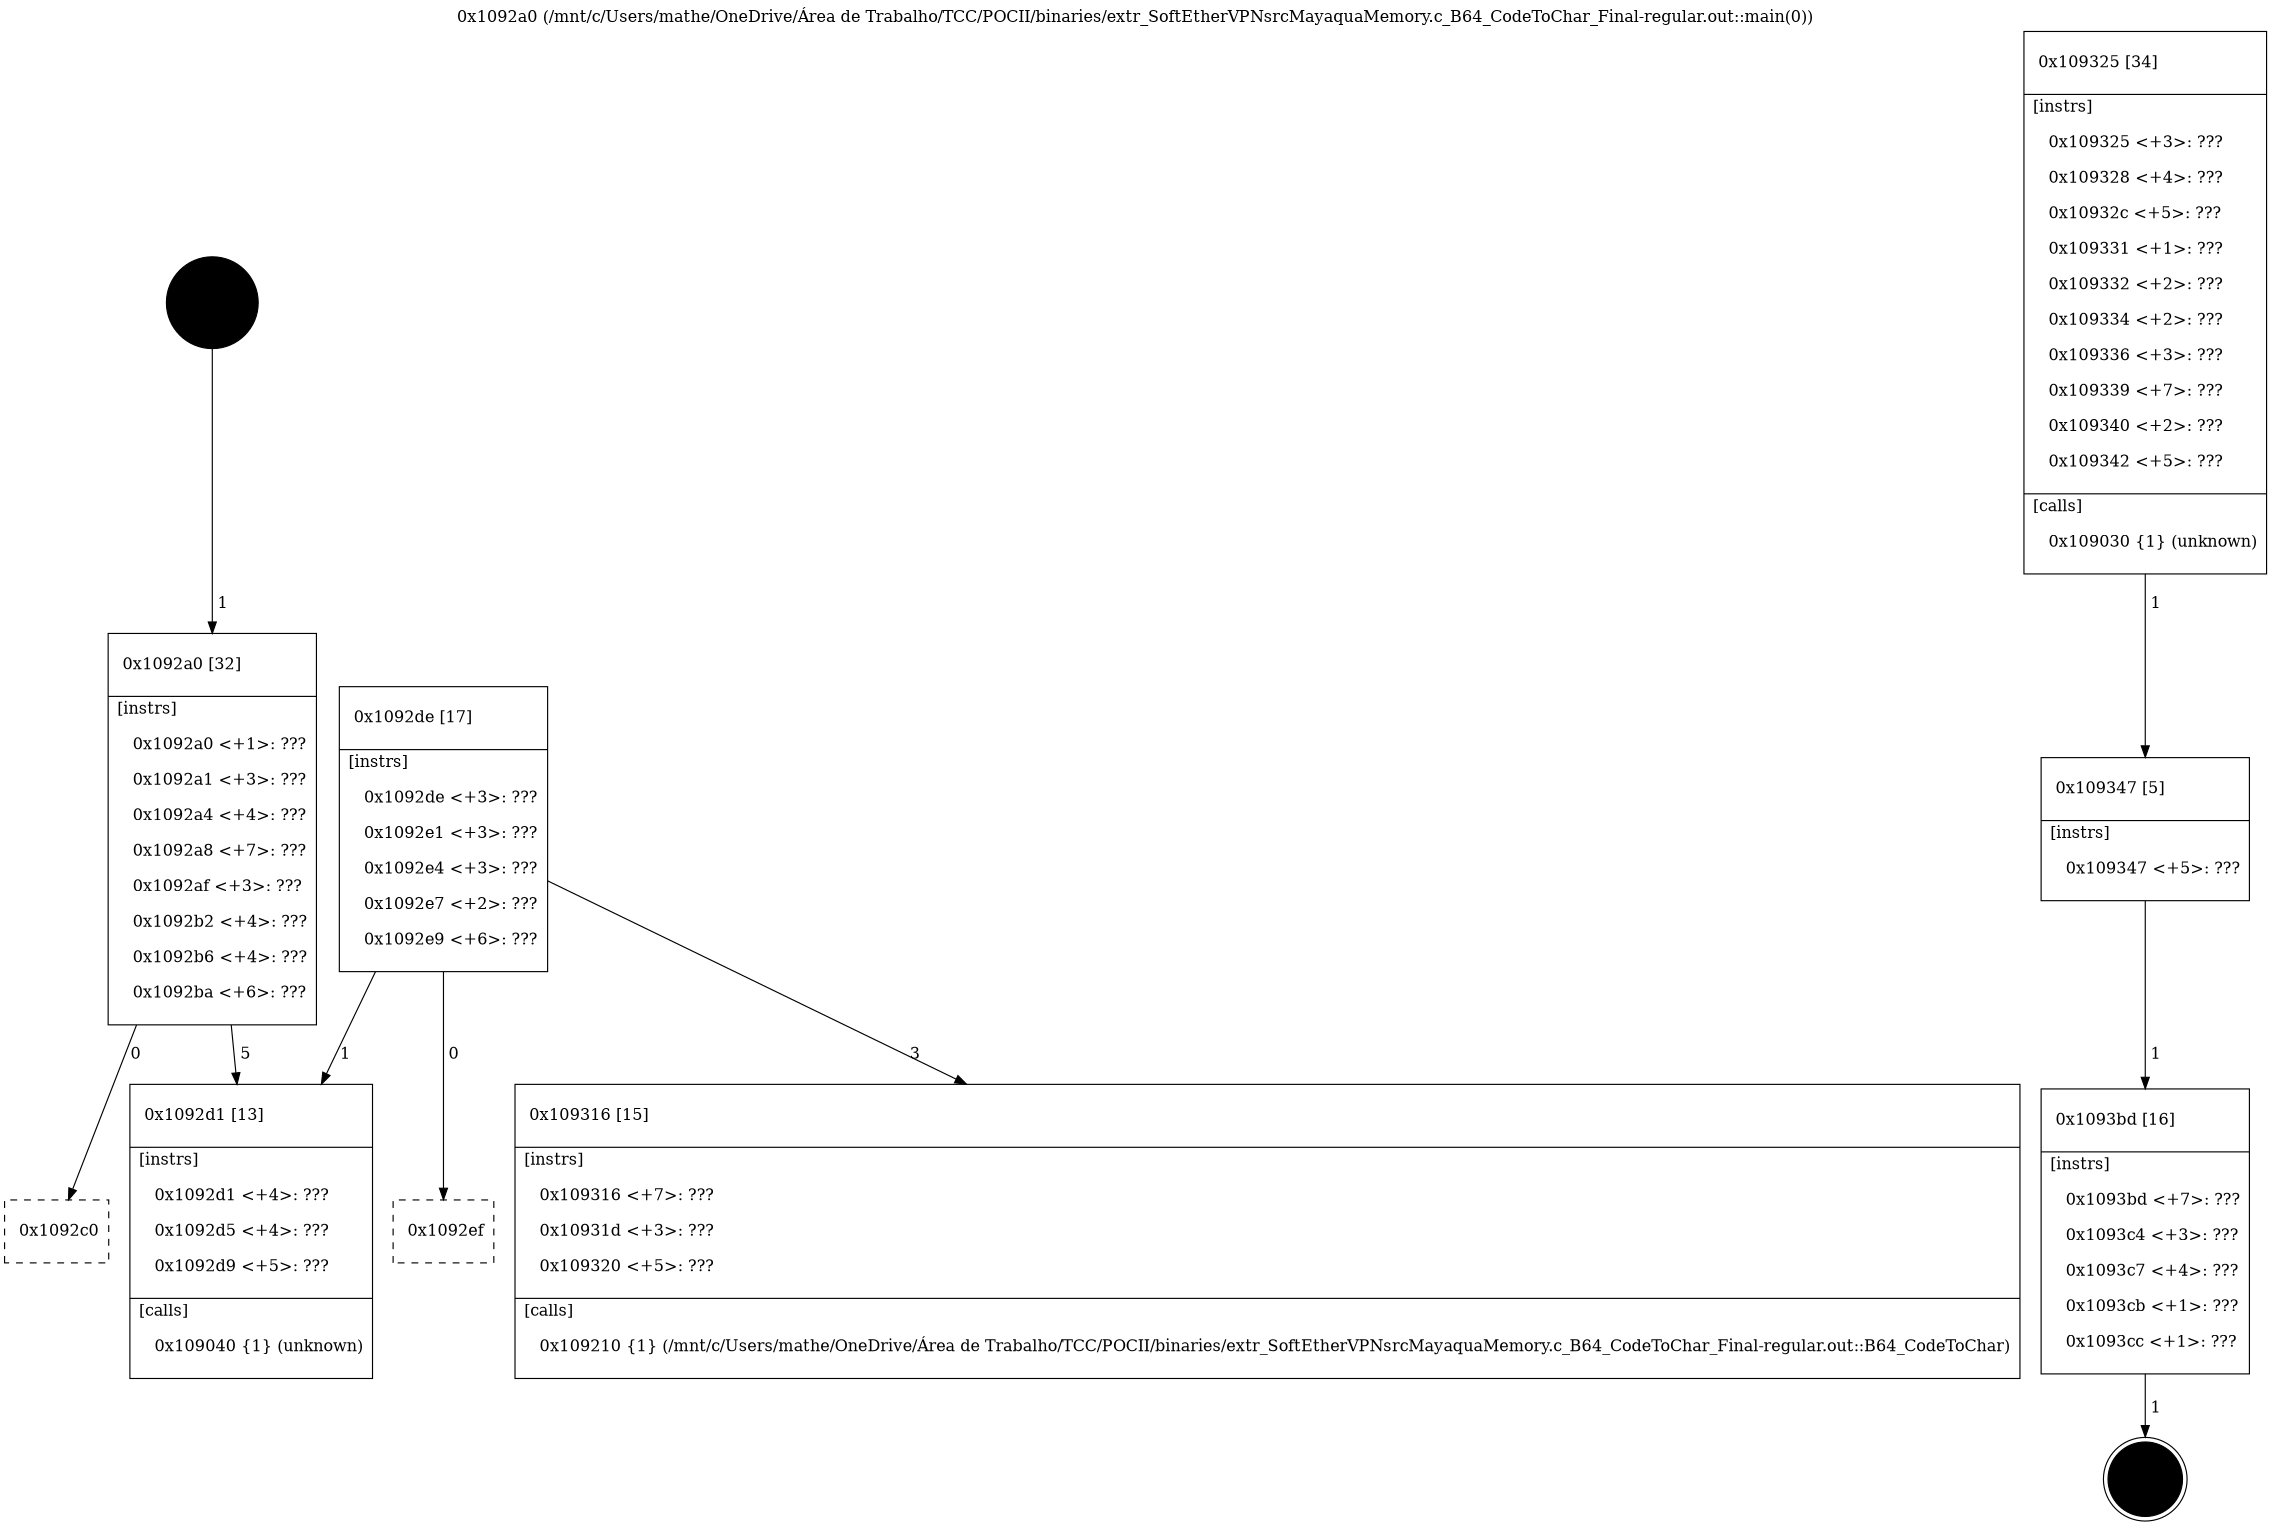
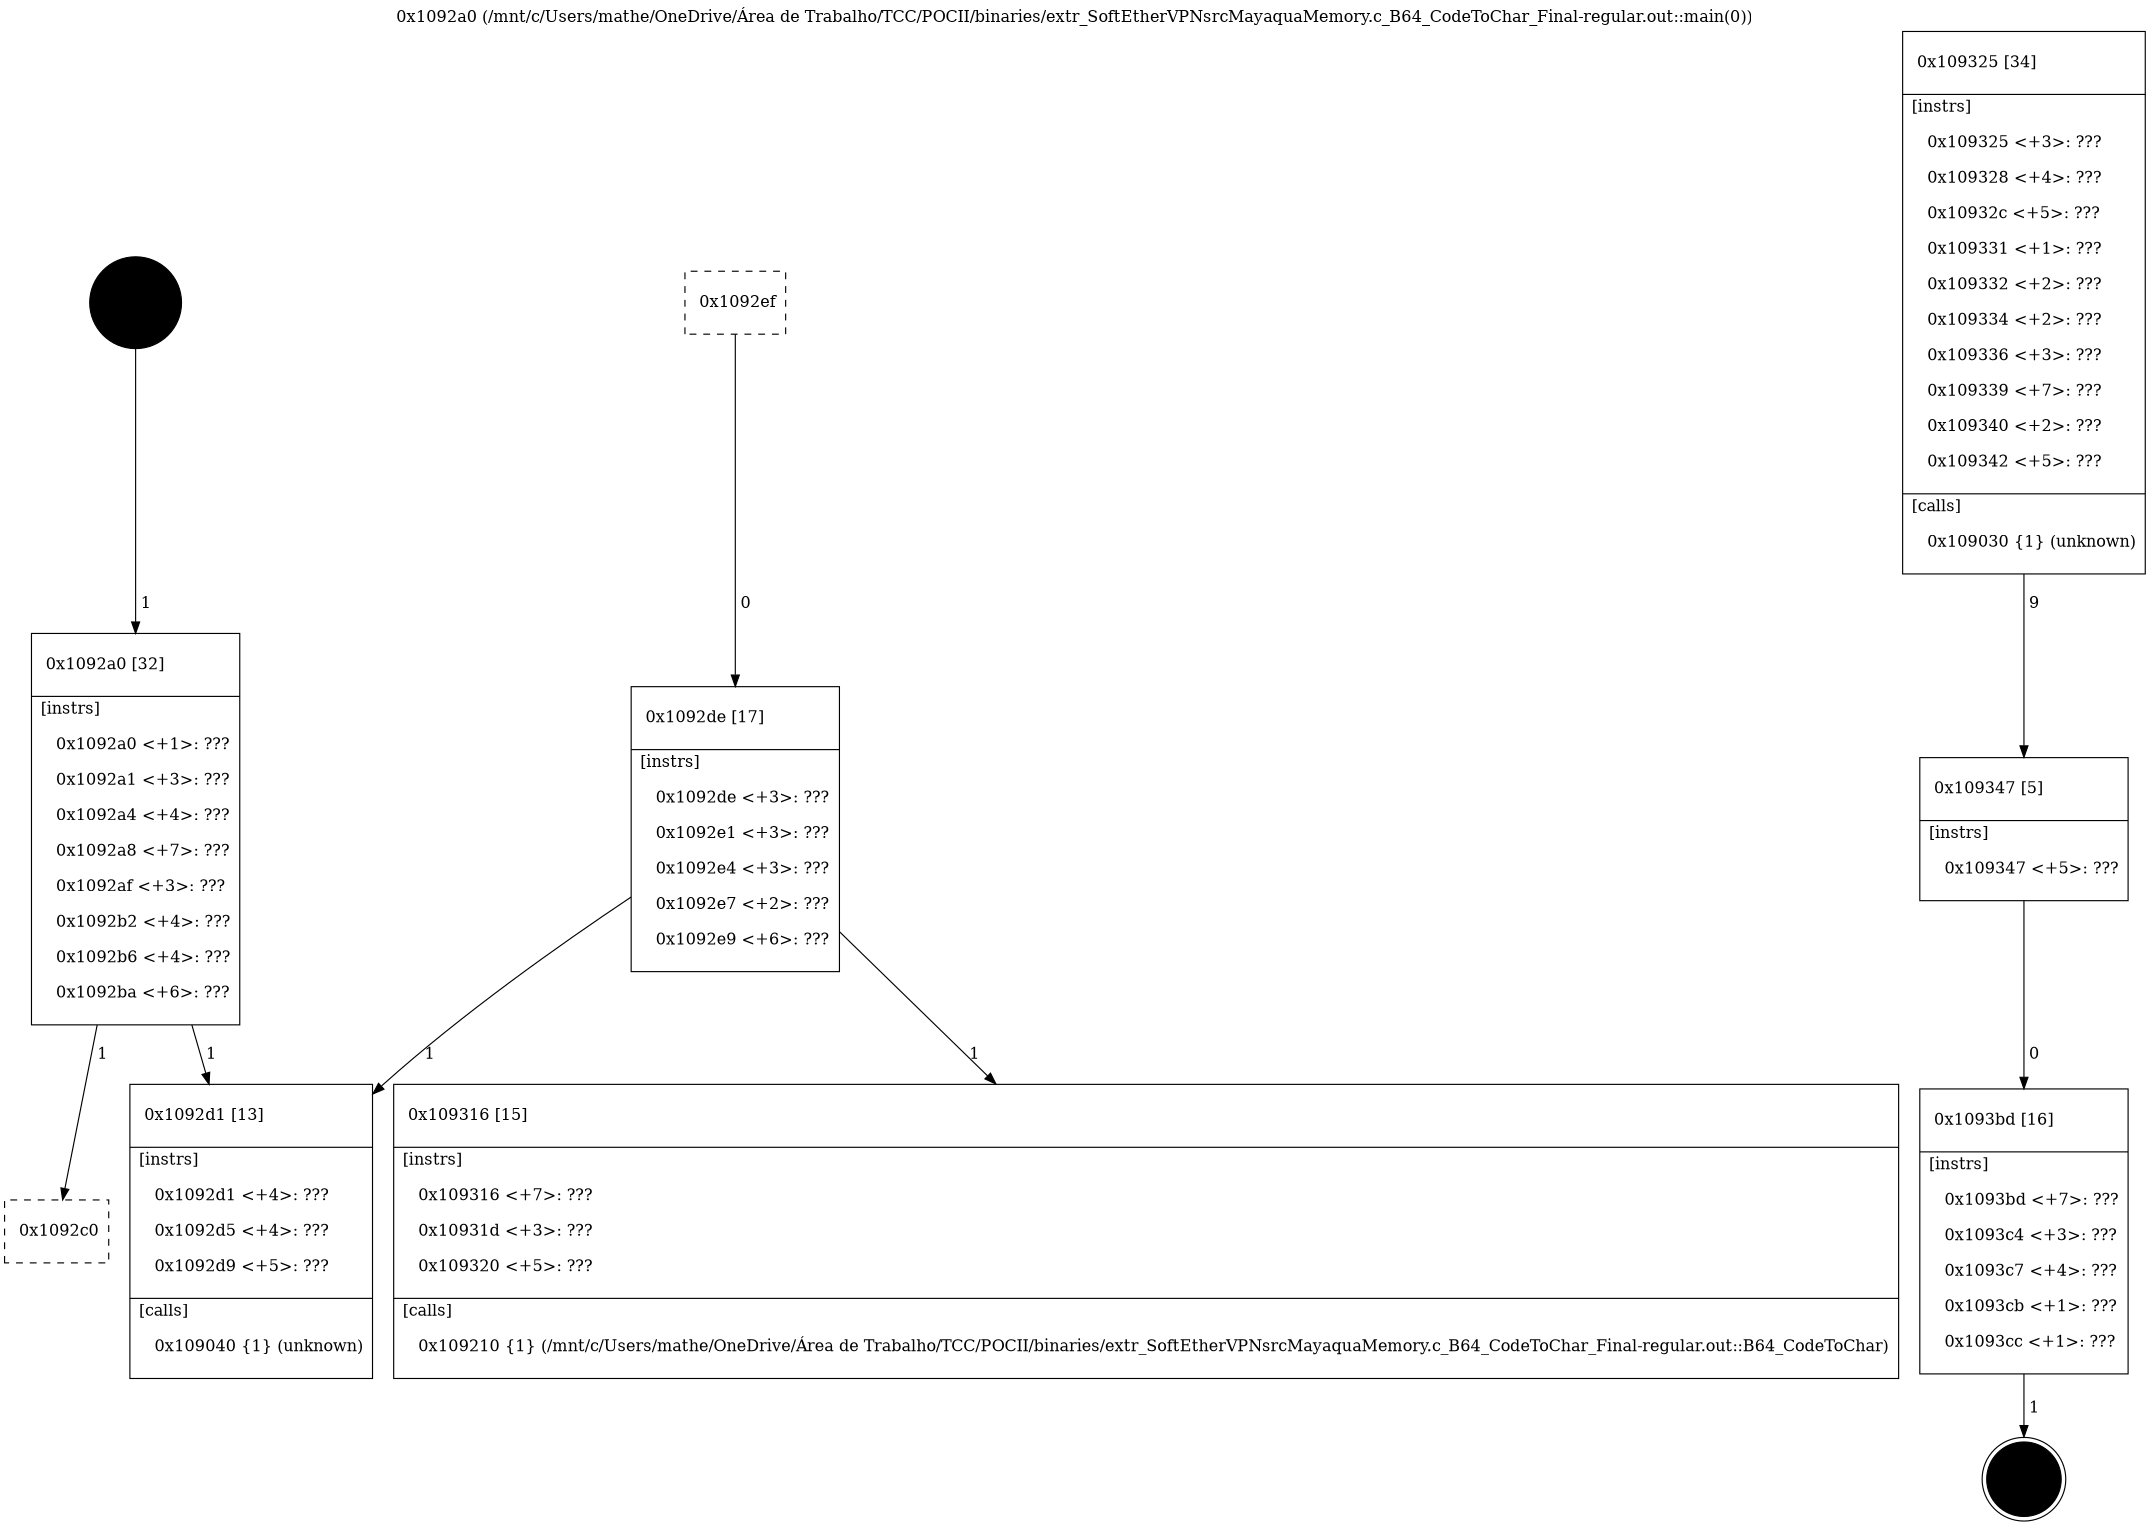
edge "0x109325 [34]" -> "0x109347 [5]": label " 1" -> " 9"
edge "0x1092a0 [32]" -> "0x1092c0": label " 0" -> " 1"
edge "0x1092a0 [32]" -> "0x1092d1 [13]": label " 5" -> " 1"
edge "0x1092de [17]" -> "0x109316 [15]": label " 3" -> " 1"
edge "0x109347 [5]" -> "0x1093bd [16]": label " 1" -> " 0"
edge "0x1092de [17]" -> "0x1092ef": reversed
